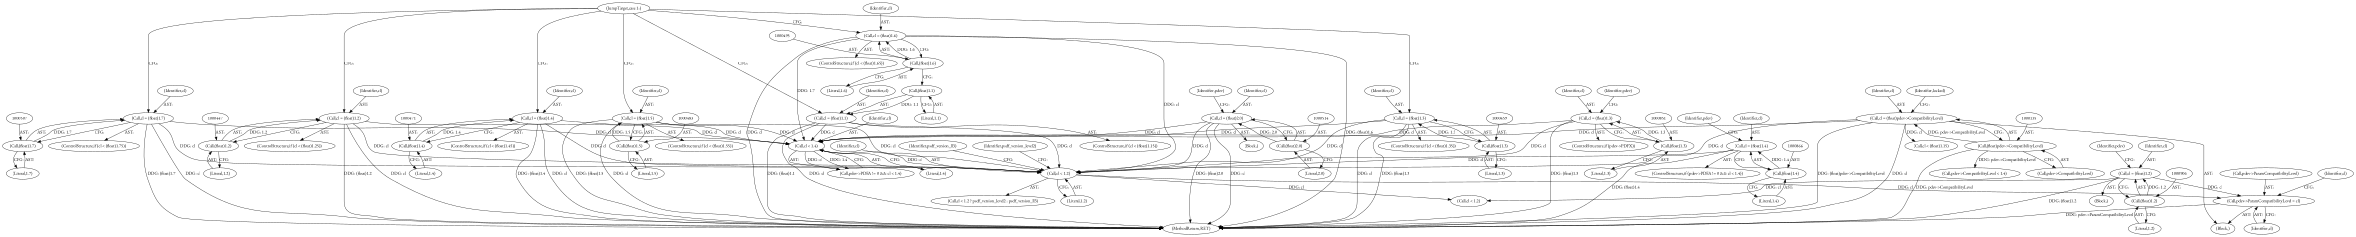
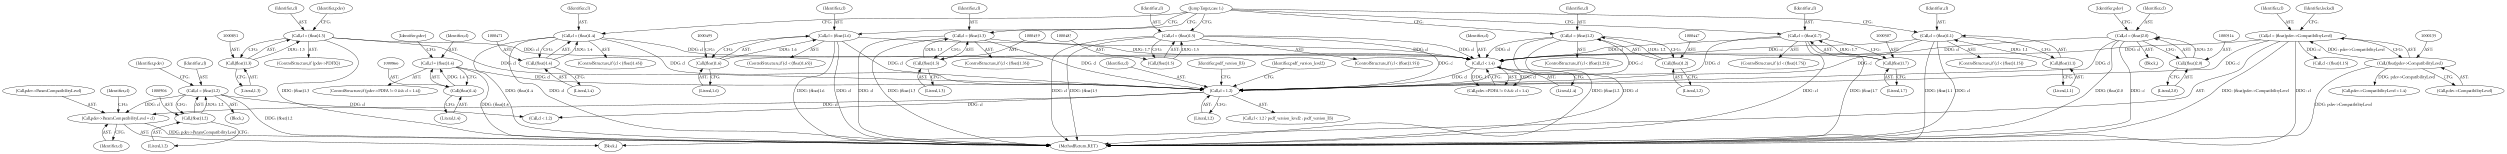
edge "1000495" -> "(Call,(float)1.6)": label "AST: " -> "CFG: "
edge "(Call,(float)1.6)" -> "(Call,(float)1.1)": now "(Call,cl = (float)1.1)" -> "(Call,(float)1.1)"
node "(Literal,1.5)": removed
